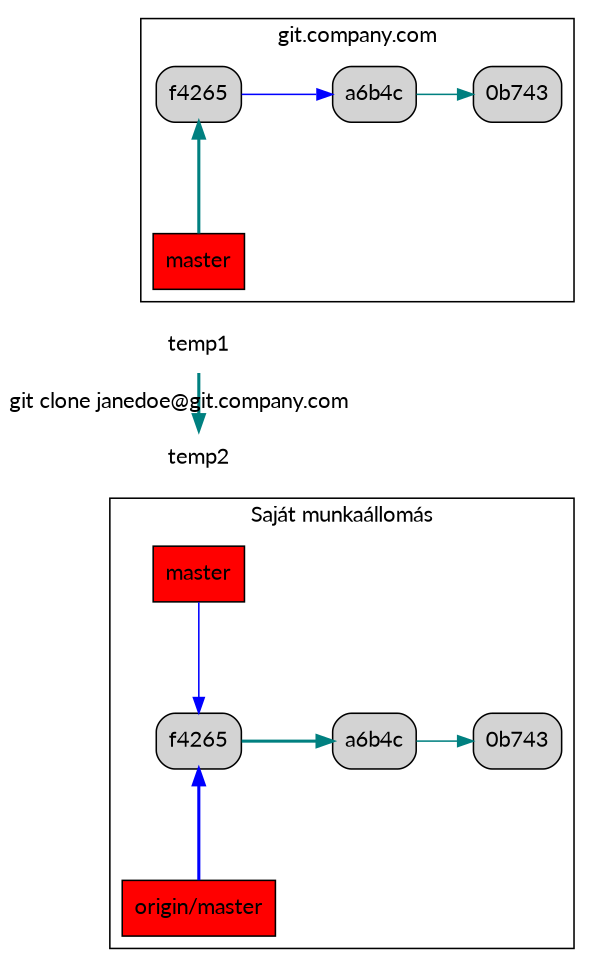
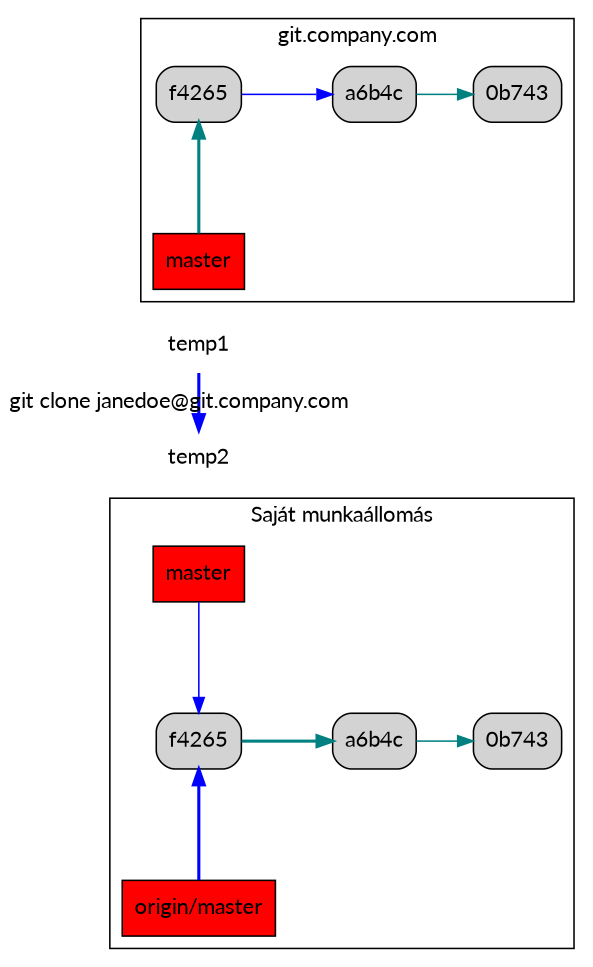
edge "temp1" -> "temp2": color teal -> blue
